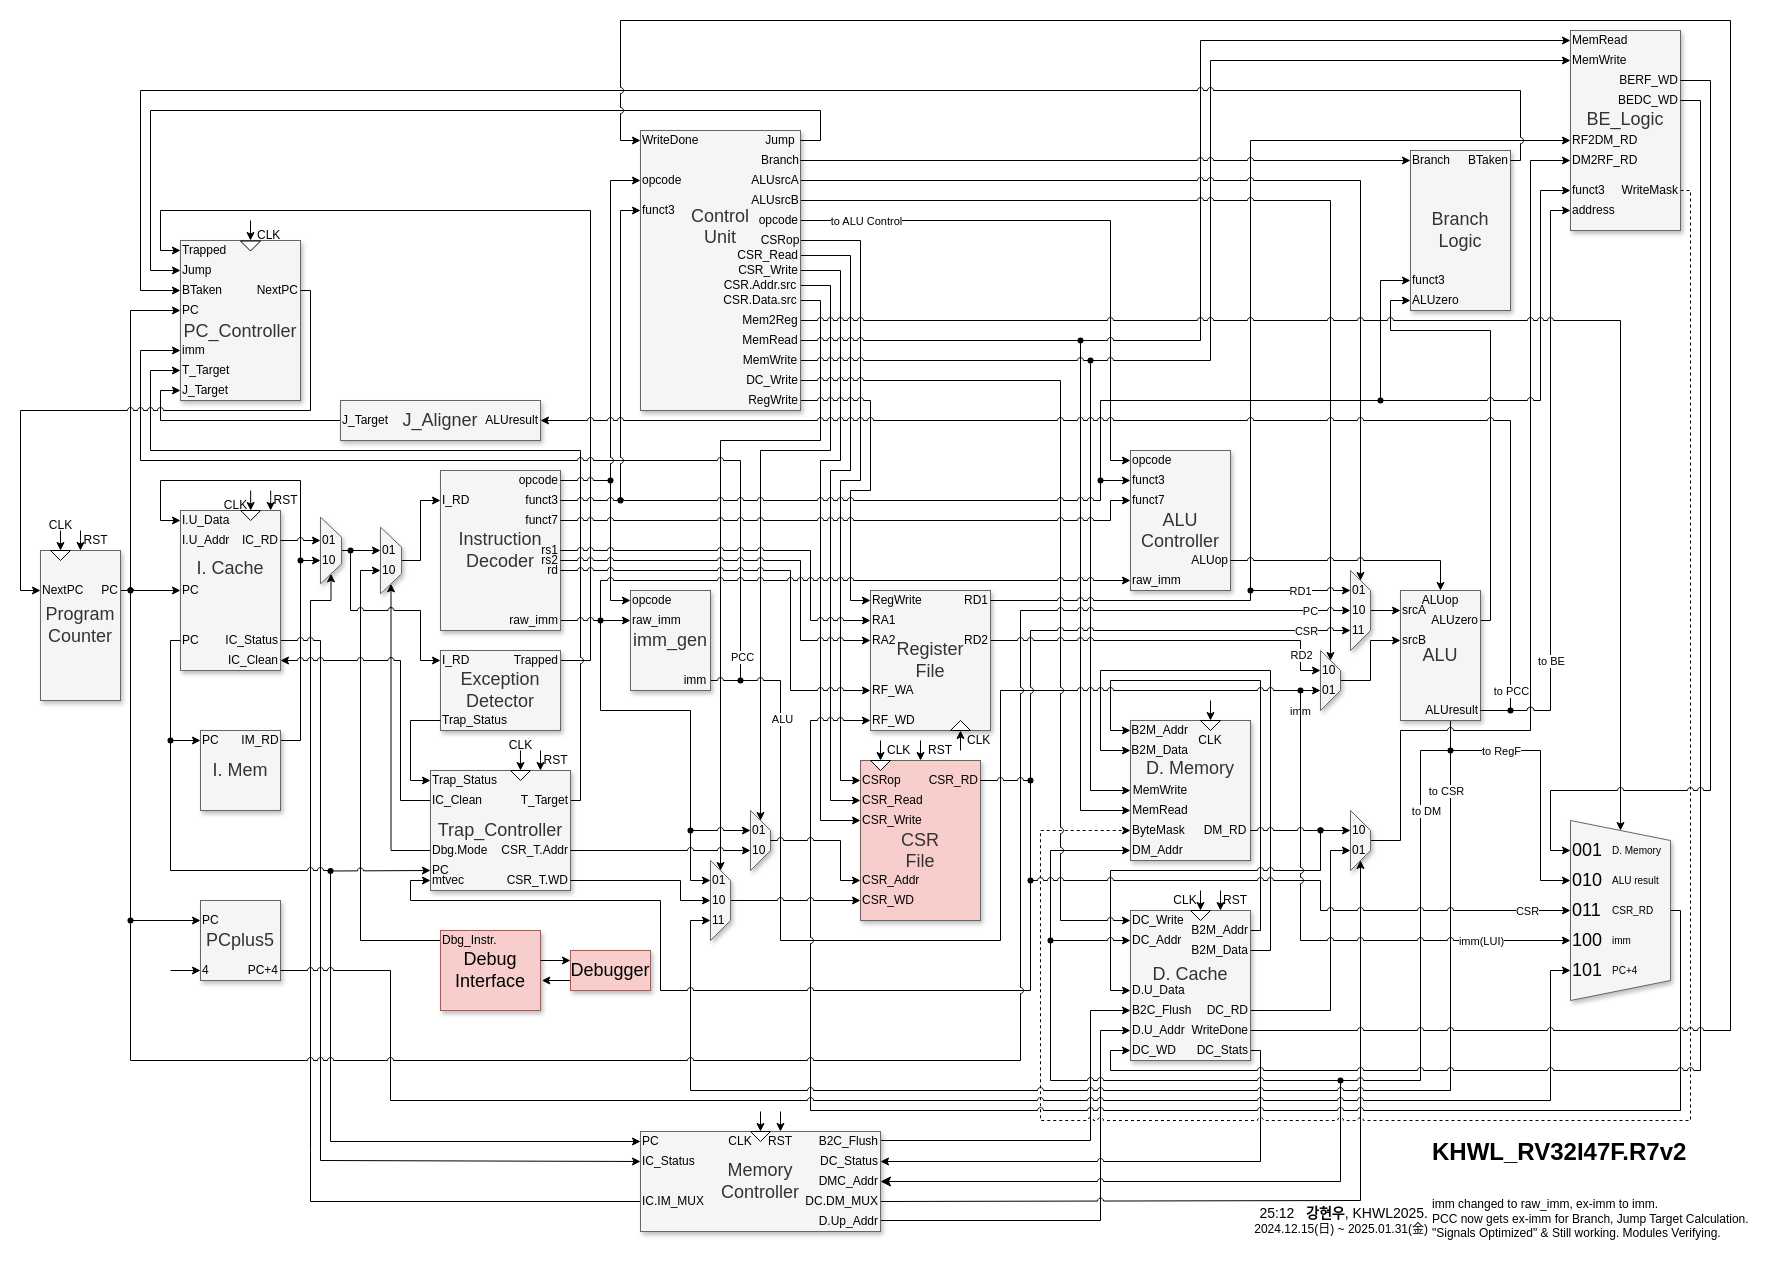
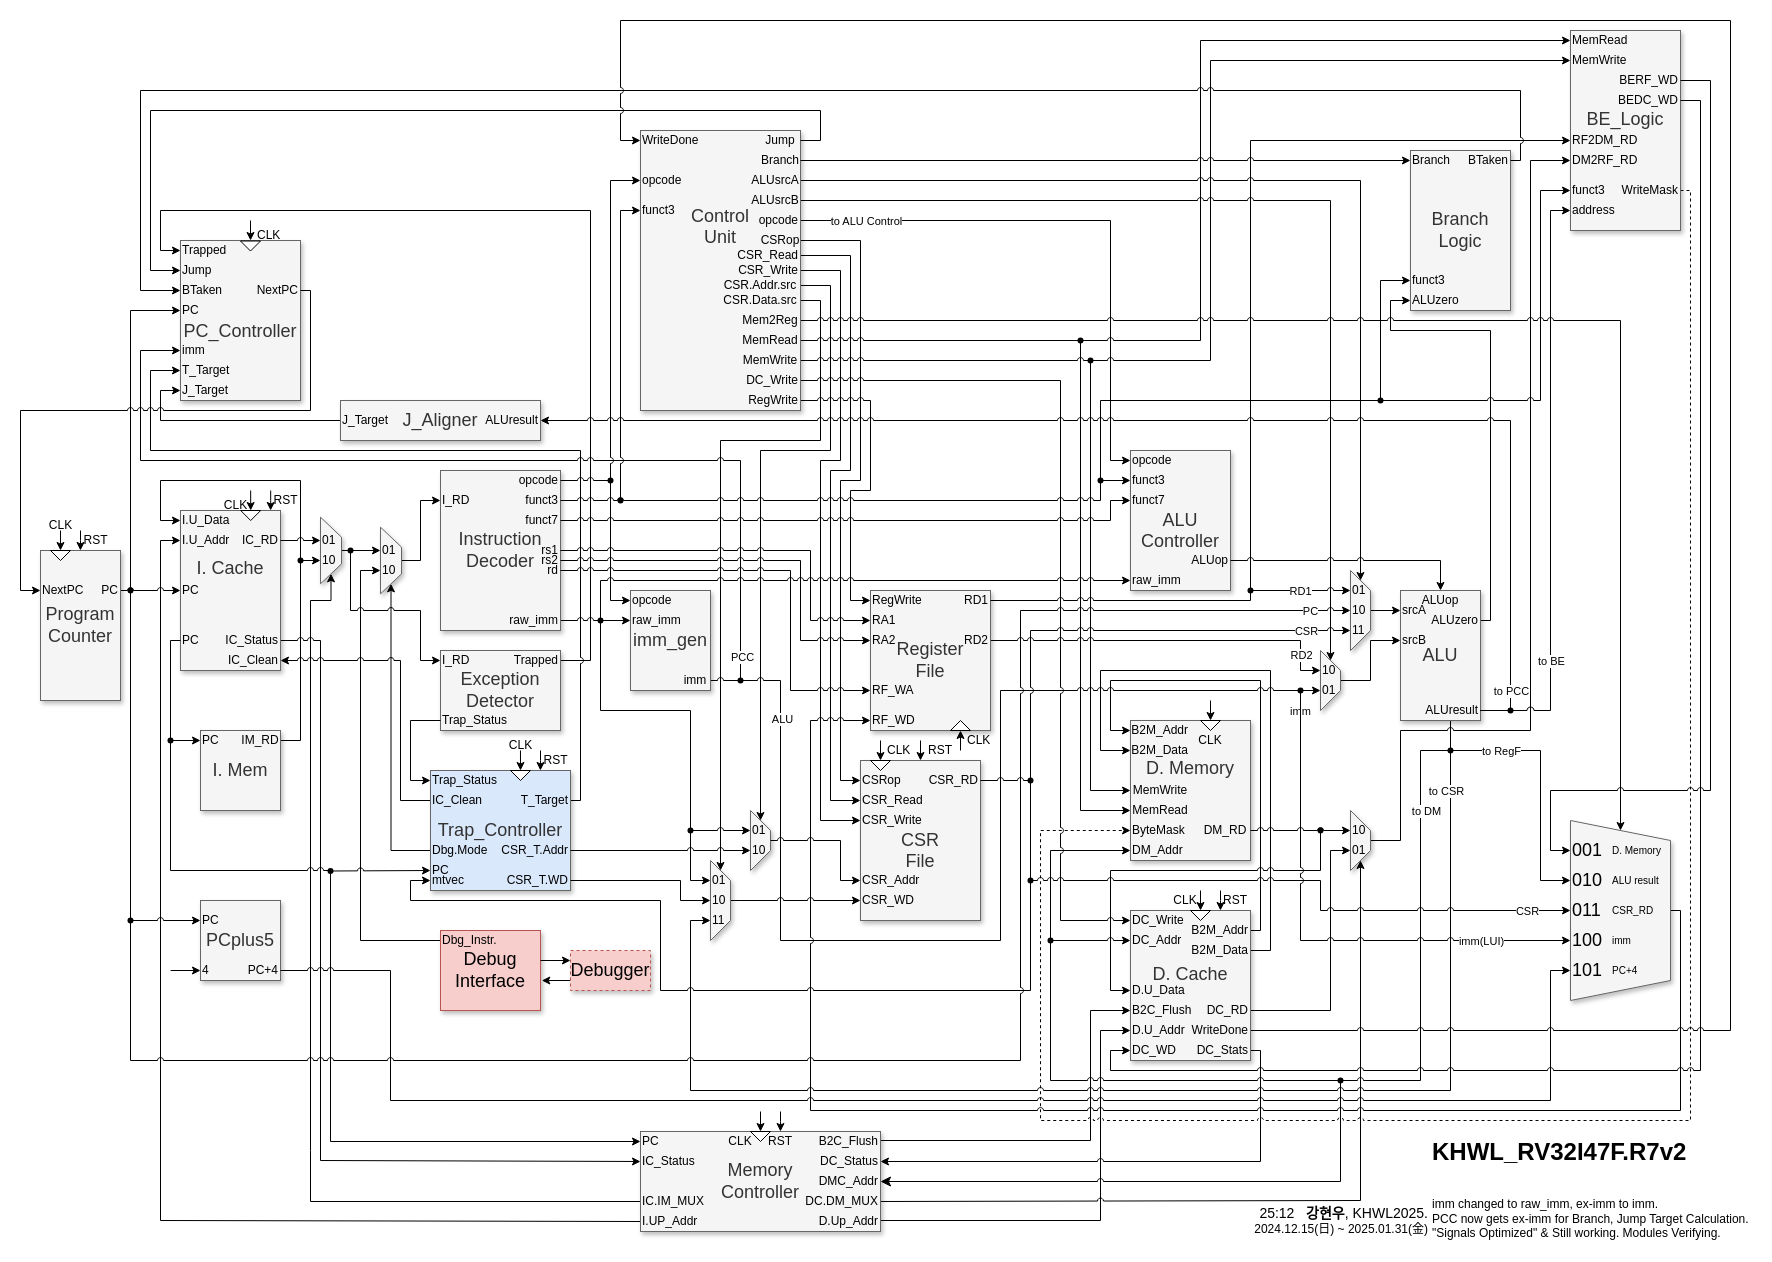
node "Trap_Controller": fillcolor #f5f5f5 -> #dae8fc
node "CSR File": fillcolor #f8cecc -> #f5f5f5
node "Debugger": style solid -> dashed
edge "I.UP_Addr" -> "I.U_Addr": added
node "I.UP_Addr": added
